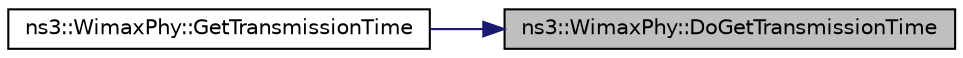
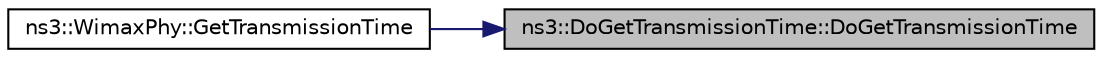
node "ns3::WimaxPhy::DoGetTransmissionTime": label "ns3::WimaxPhy::DoGetTransmissionTime" -> "ns3::DoGetTransmissionTime::DoGetTransmissionTime"
